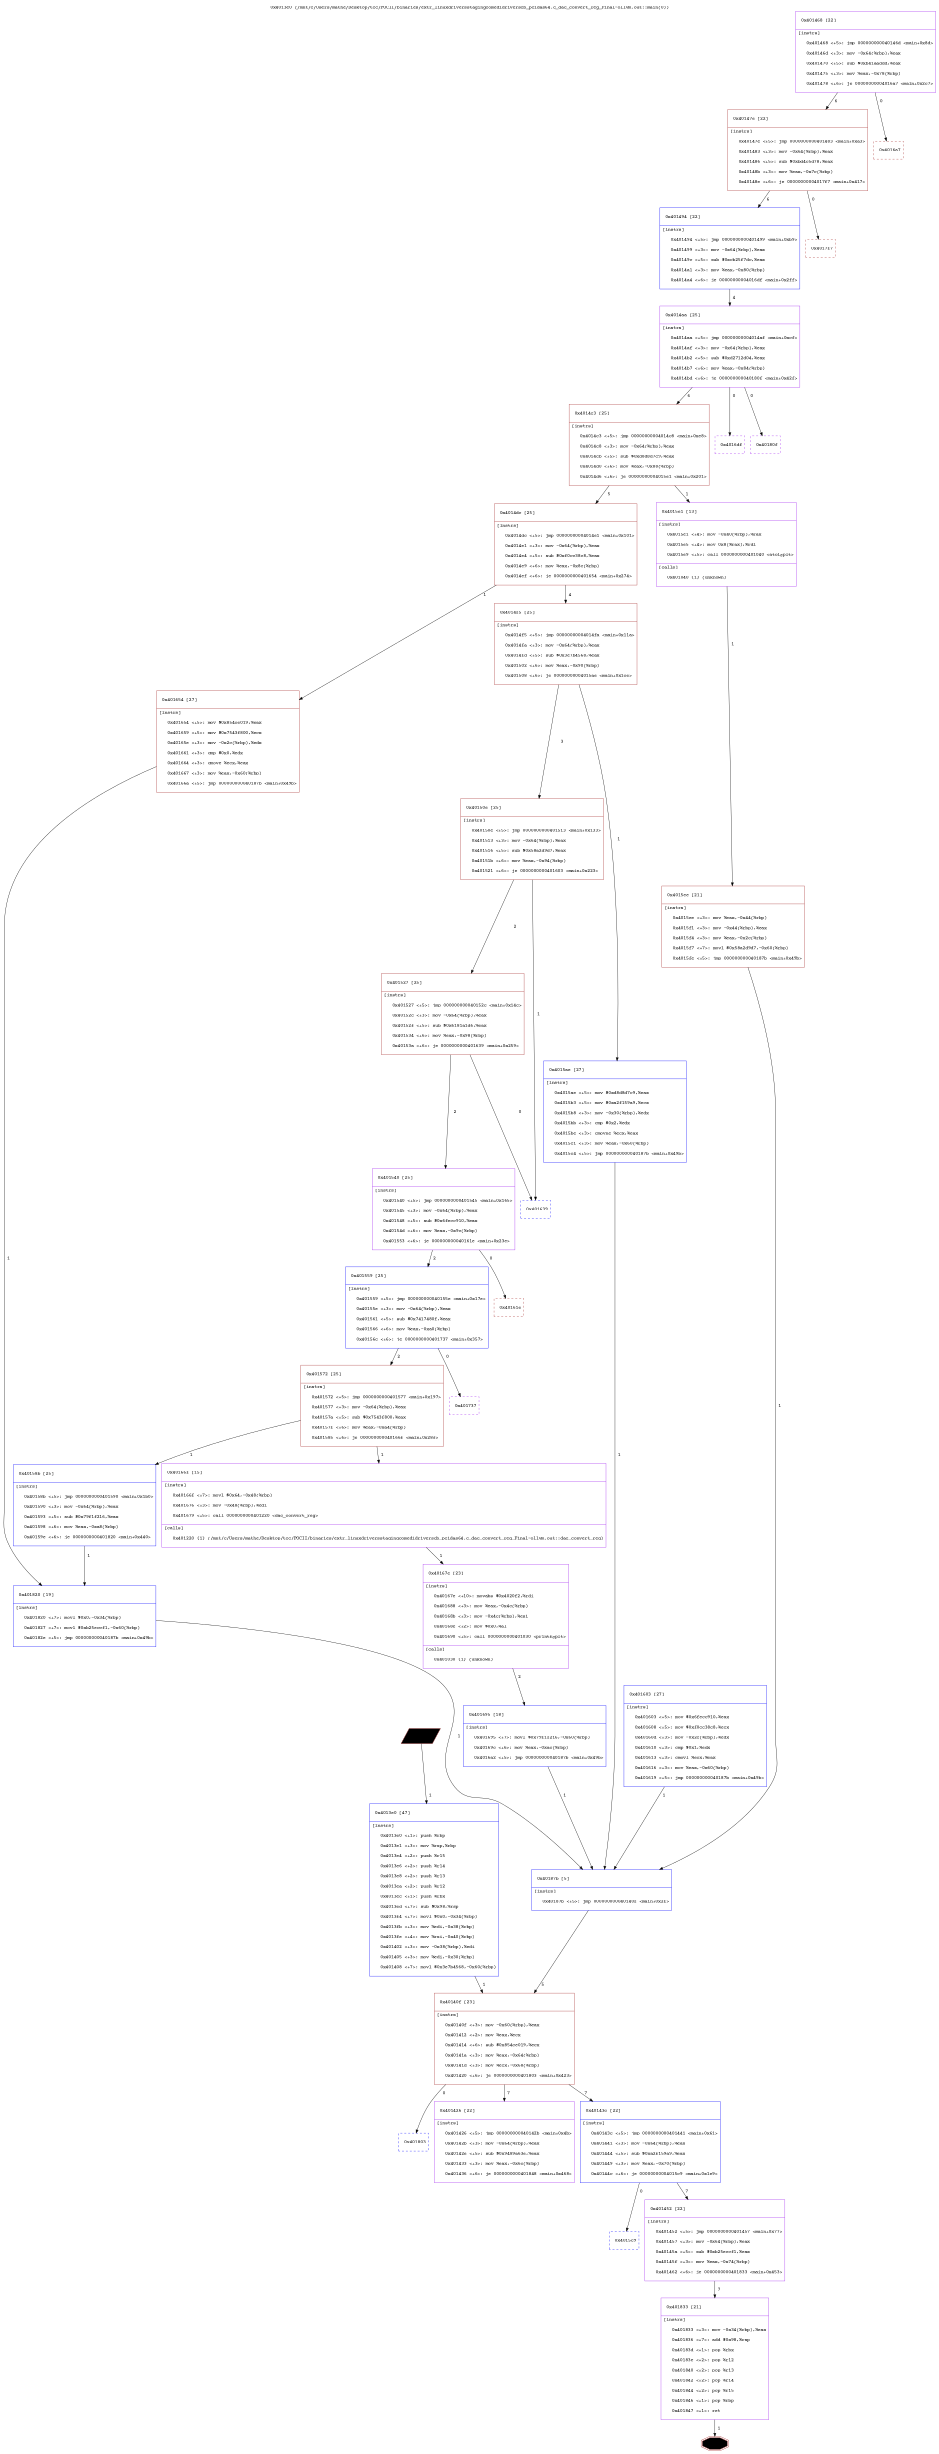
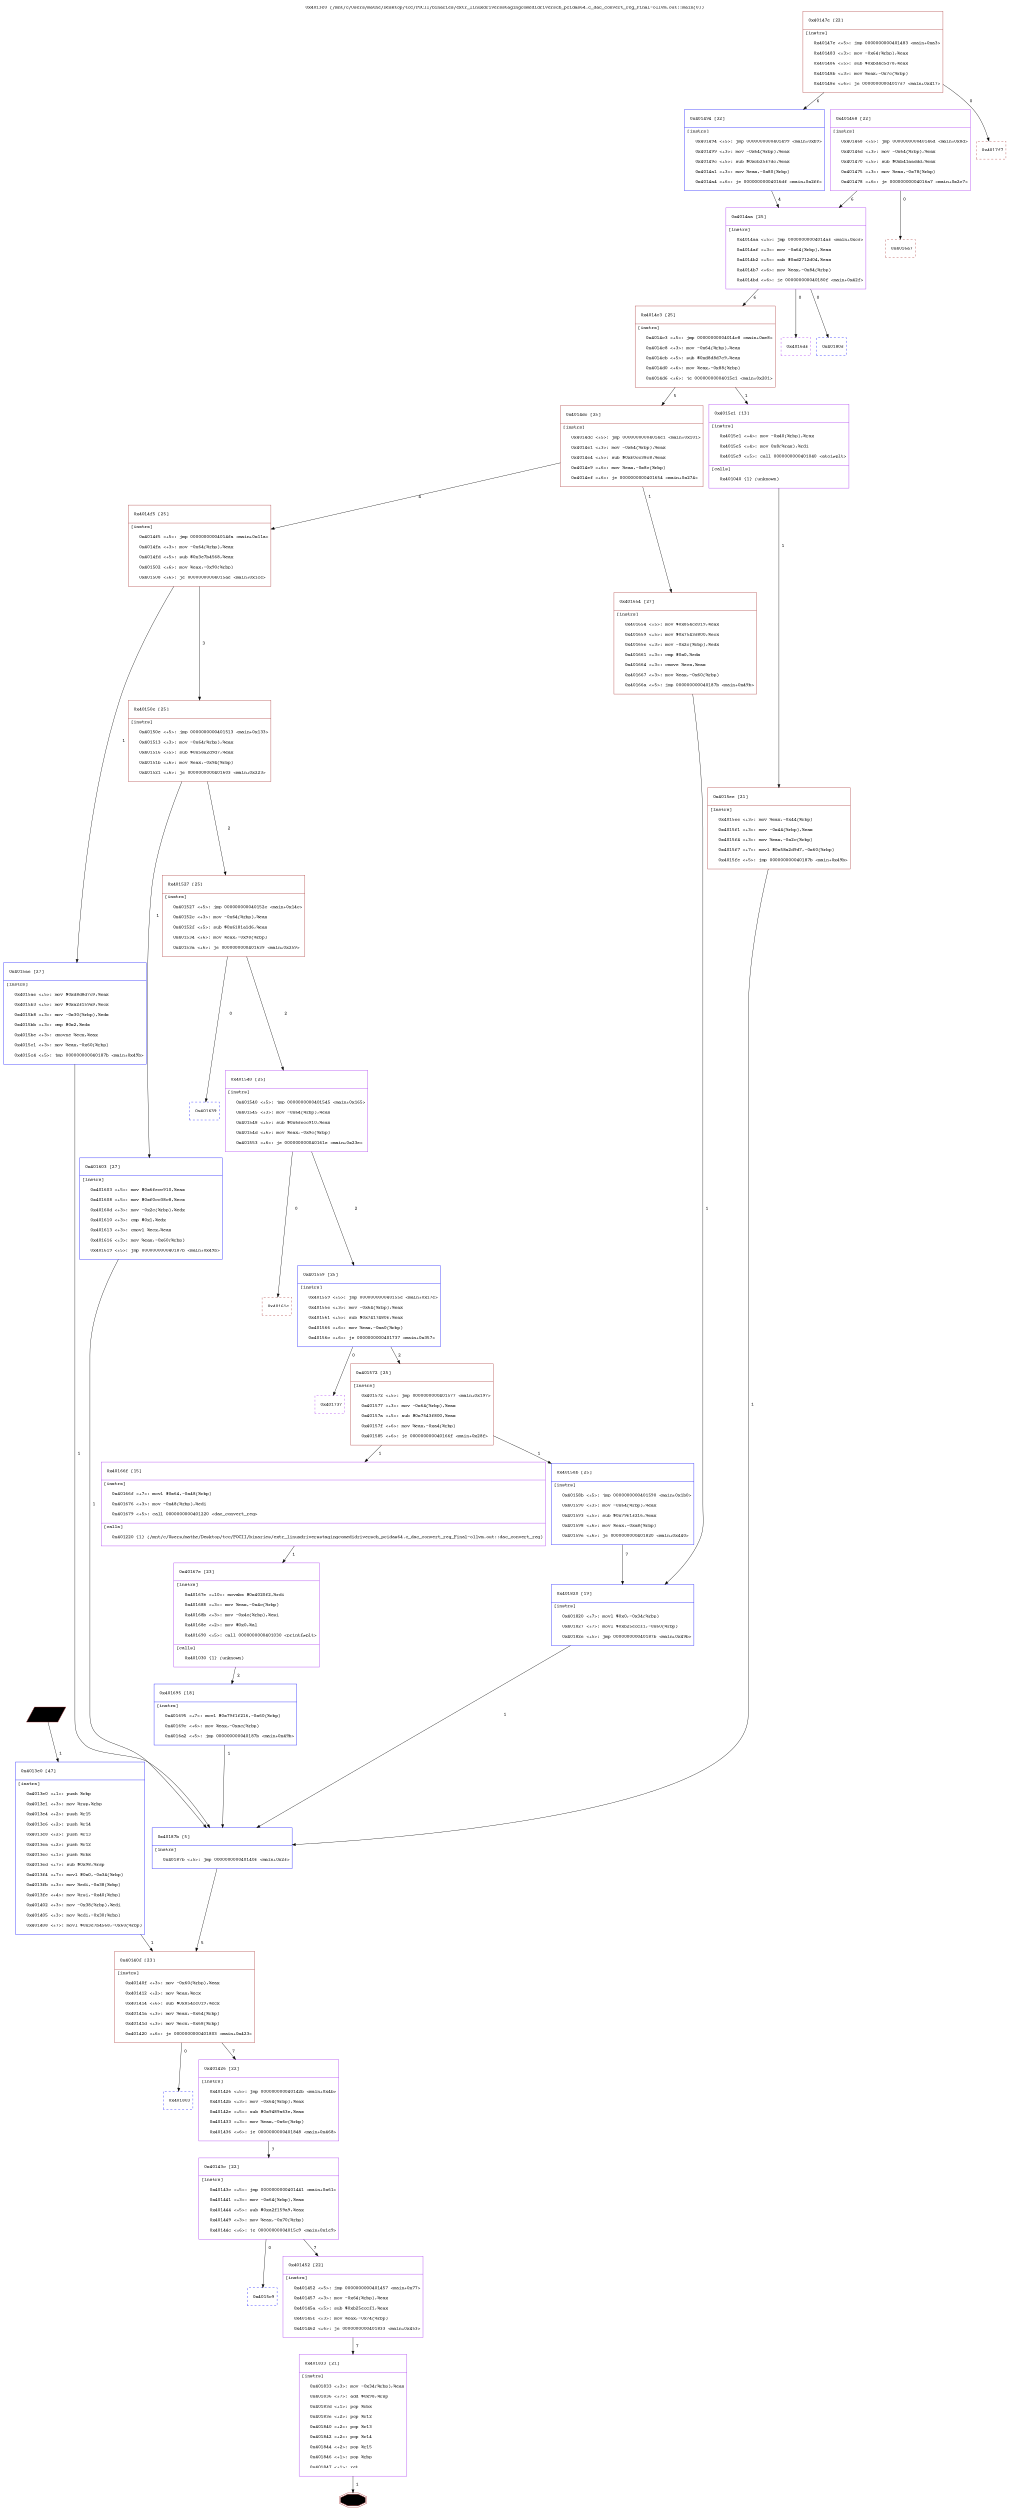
edge "0x401468 [22]" -> "0x40147e [22]": now "0x401468 [22]" -> "0x4014aa [25]"
node "0x40180f": color purple -> blue
edge "0x40150e [25]" -> "0x401639": now "0x40150e [25]" -> "0x401603 [27]"
edge "0x40158b [25]" -> "0x401820 [19]": label " 1" -> " 7"
edge "0x40140f [23]" -> "0x40143c [22]": now "0x401426 [22]" -> "0x40143c [22]"
node "0x40143c [22]": color blue -> purple
